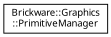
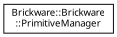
node "Brickware::Graphics ::PrimitiveManager": label "Brickware::Graphics ::PrimitiveManager" -> "Brickware::Brickware ::PrimitiveManager"
